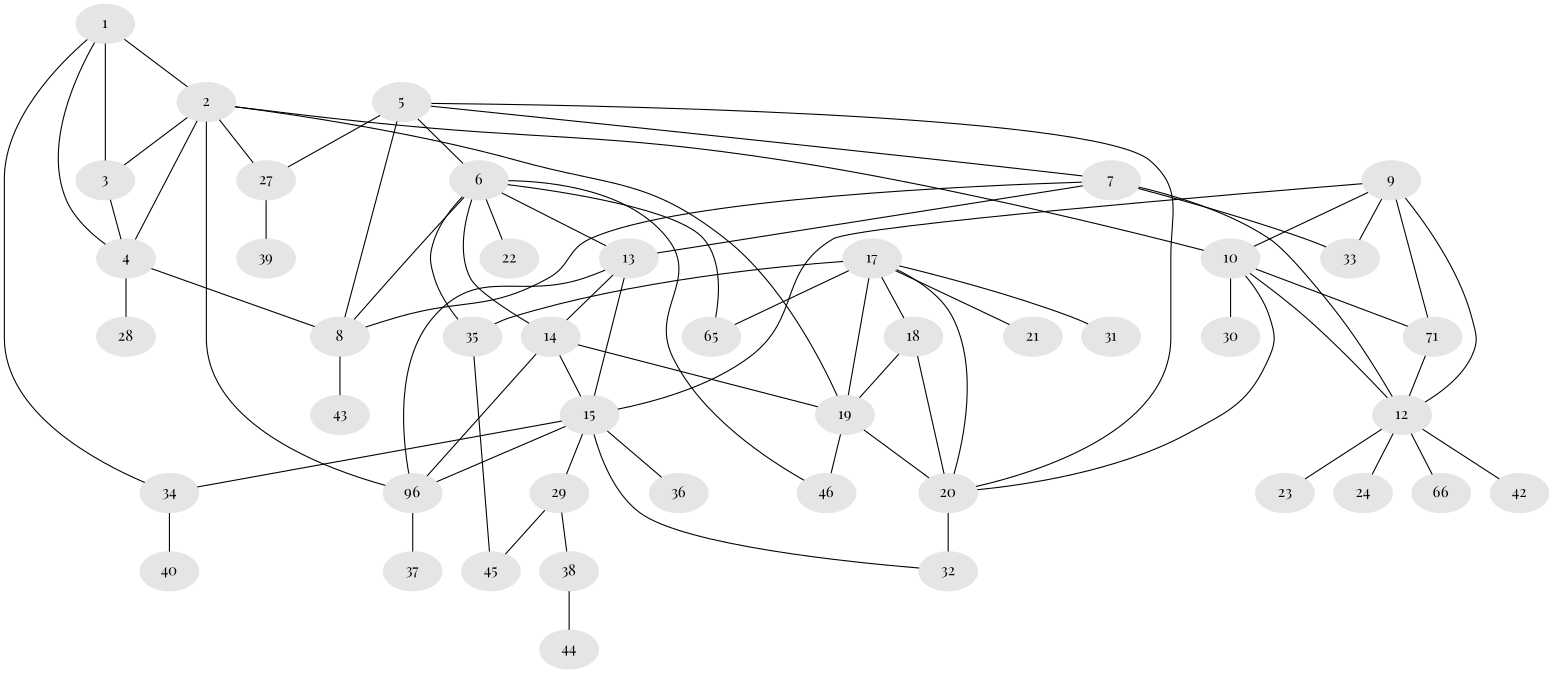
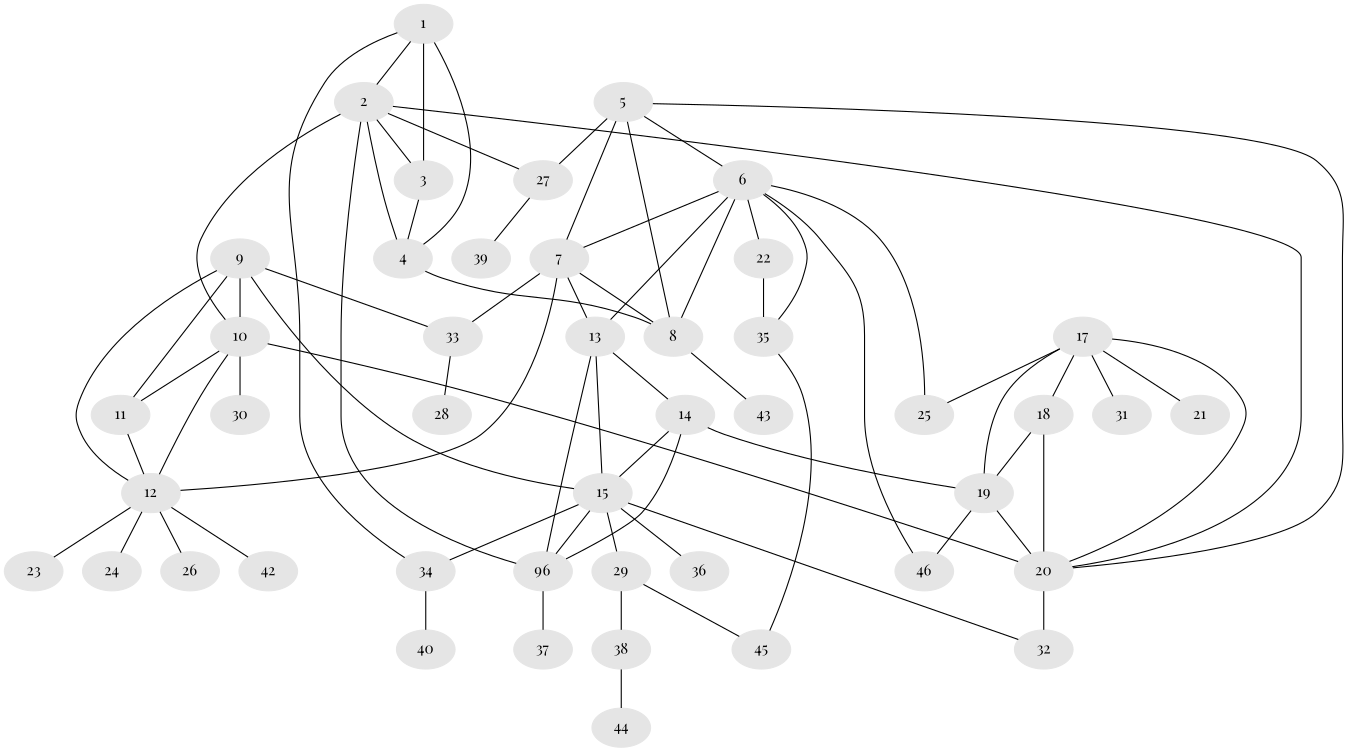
edge "2" -- "19": now "2" -- "20"
edge "6" -- "14": now "6" -- "7"
edge "17" -- "35": now "22" -- "35"
edge "4" -- "28": now "33" -- "28"
node "65": label "65" -> "25"
node "71": label "71" -> "11"
node "66": label "66" -> "26"
